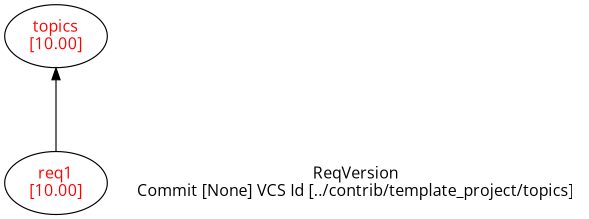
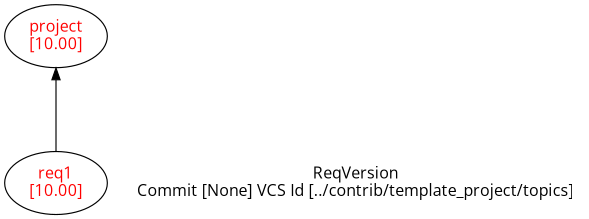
node "topics [10.00]": label "topics [10.00]" -> "project [10.00]"
